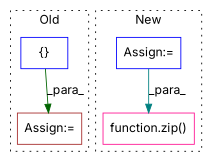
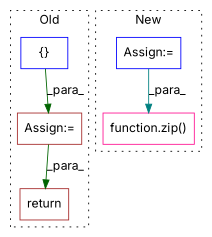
node "return": added
